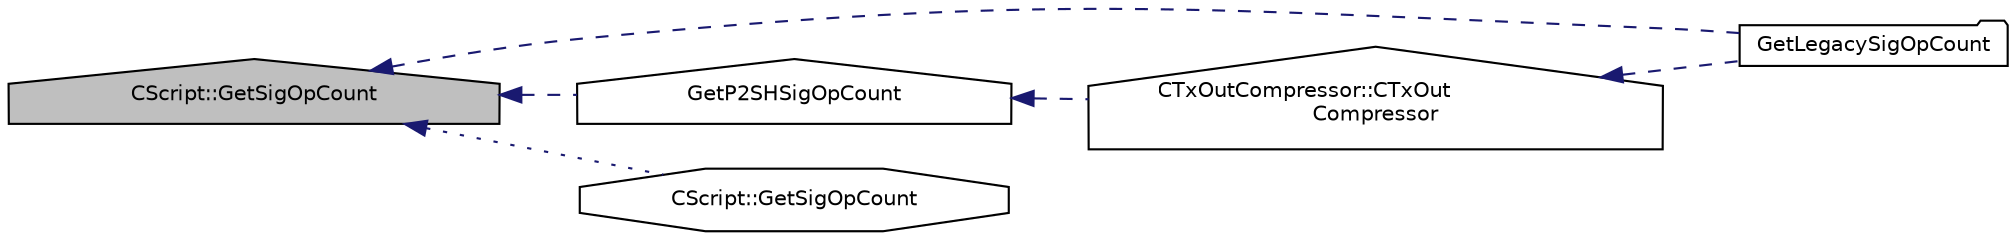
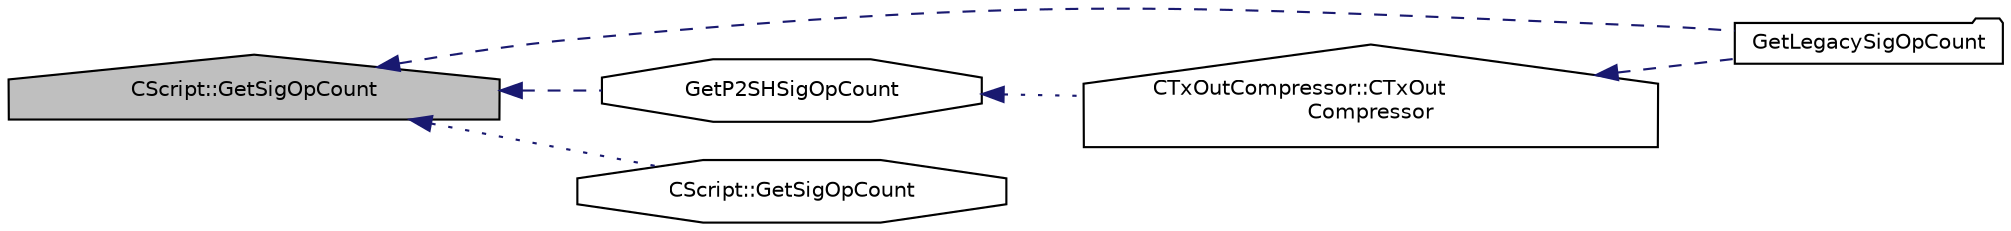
node "GetP2SHSigOpCount": shape house -> octagon
edge "CTxOutCompressor::CTxOut Compressor" -> "GetP2SHSigOpCount": style dashed -> dotted
